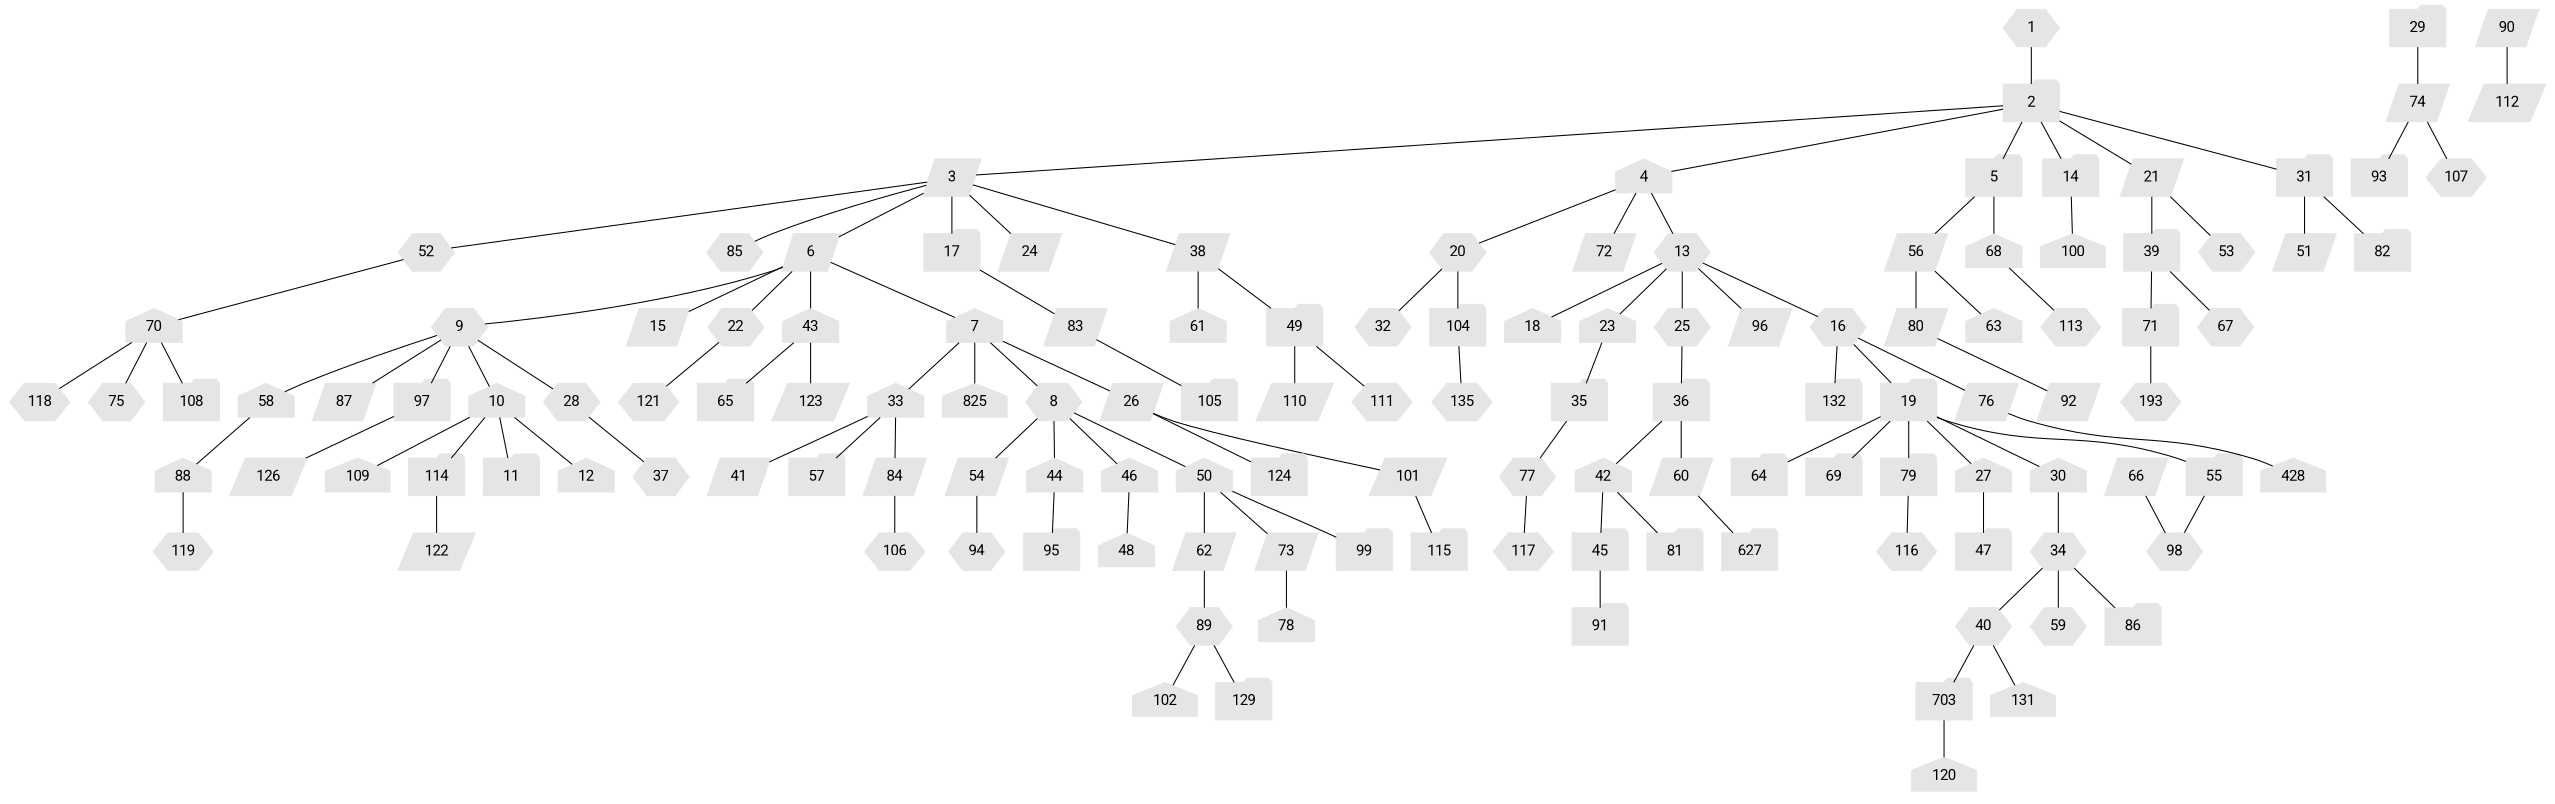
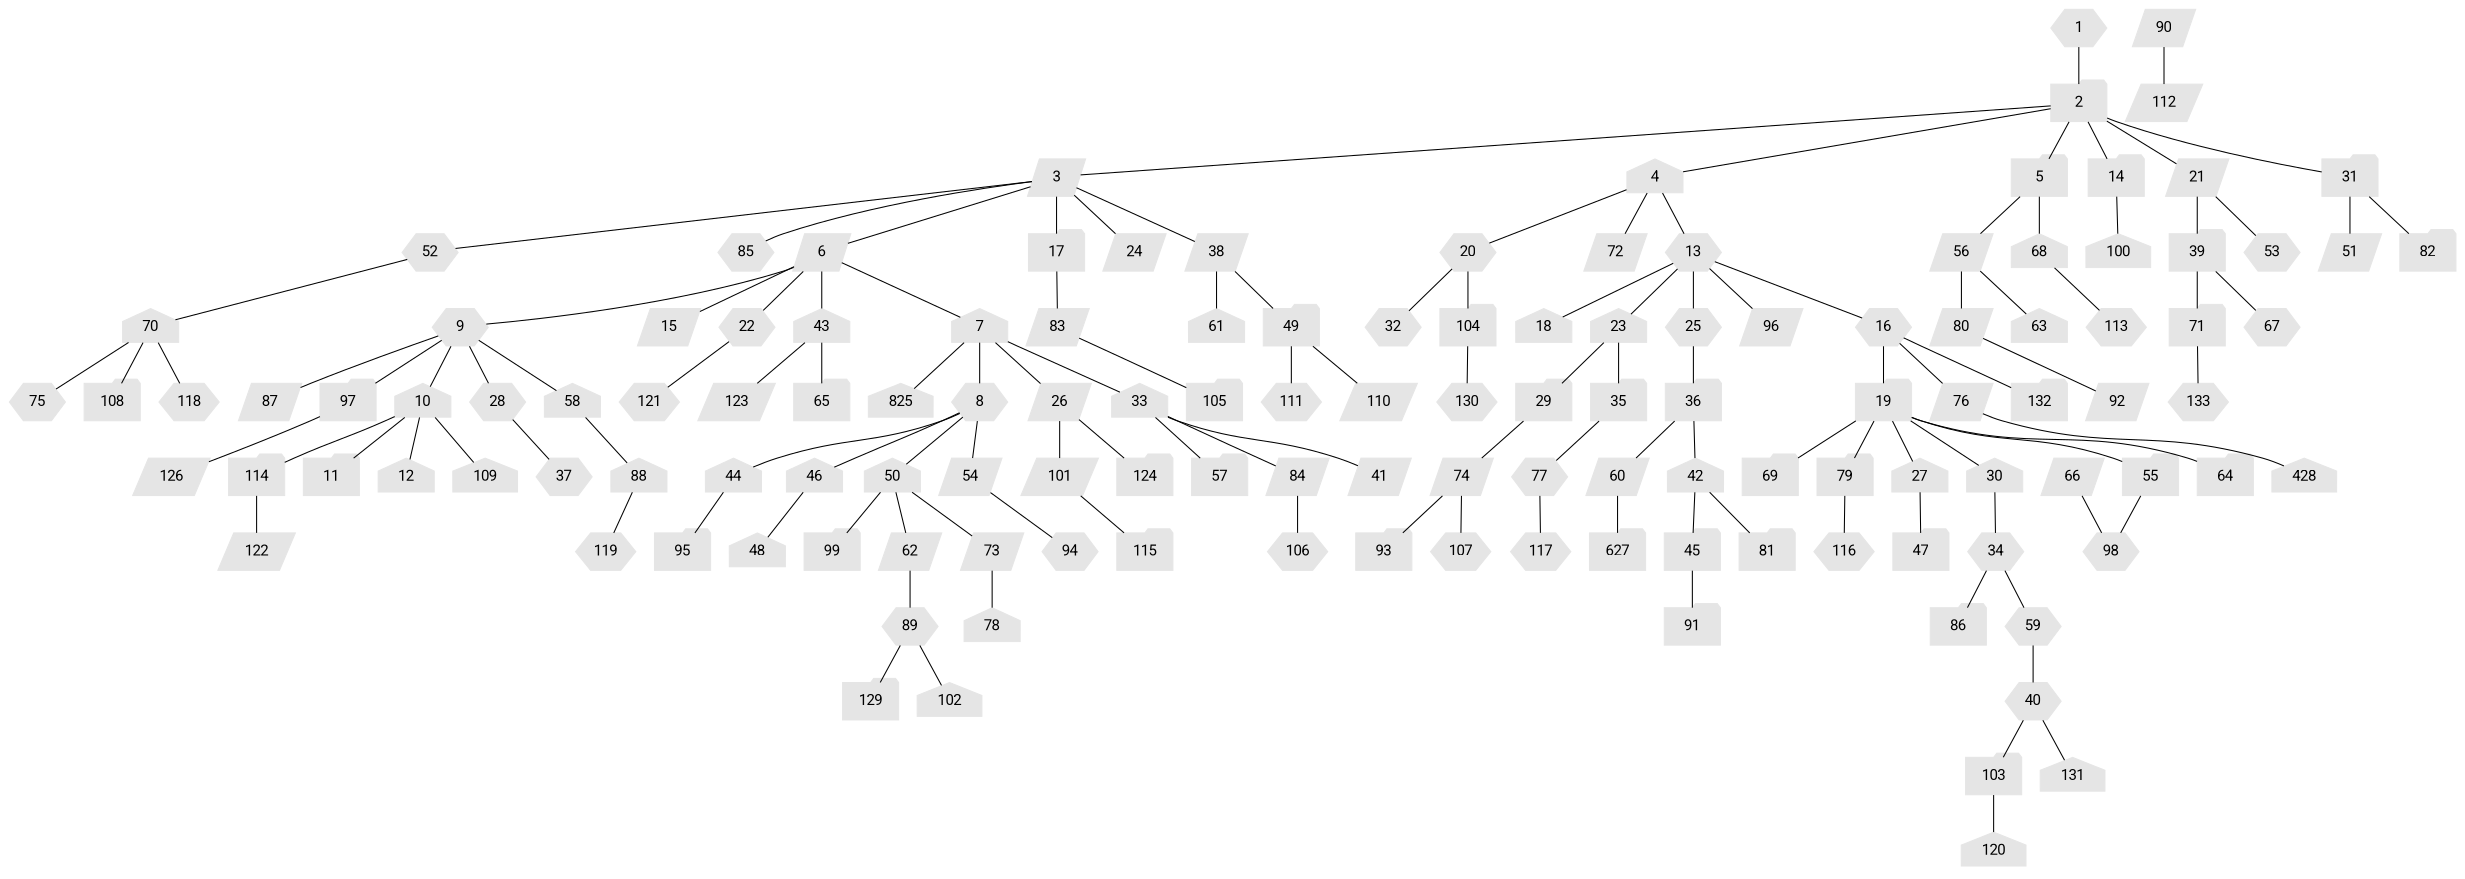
edge "23" -- "29": added
node "135": label "135" -> "130"
node "193": label "193" -> "133"
edge "34" -- "40": now "59" -- "40"
node "703": label "703" -> "103"
